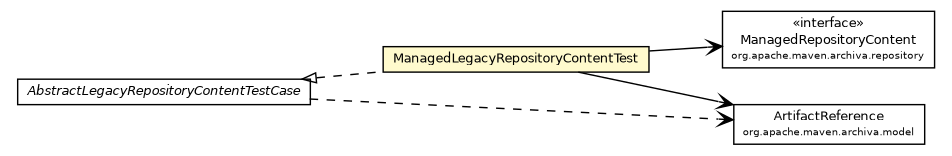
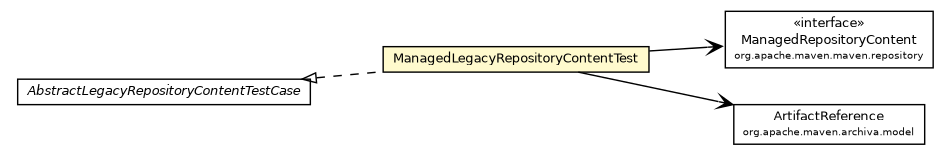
node "ManagedRepositoryContent": text "org.apache.maven.archiva.repository" -> "org.apache.maven.maven.repository"
edge "AbstractLegacyRepositoryContentTestCase" -> "ArtifactReference": removed
